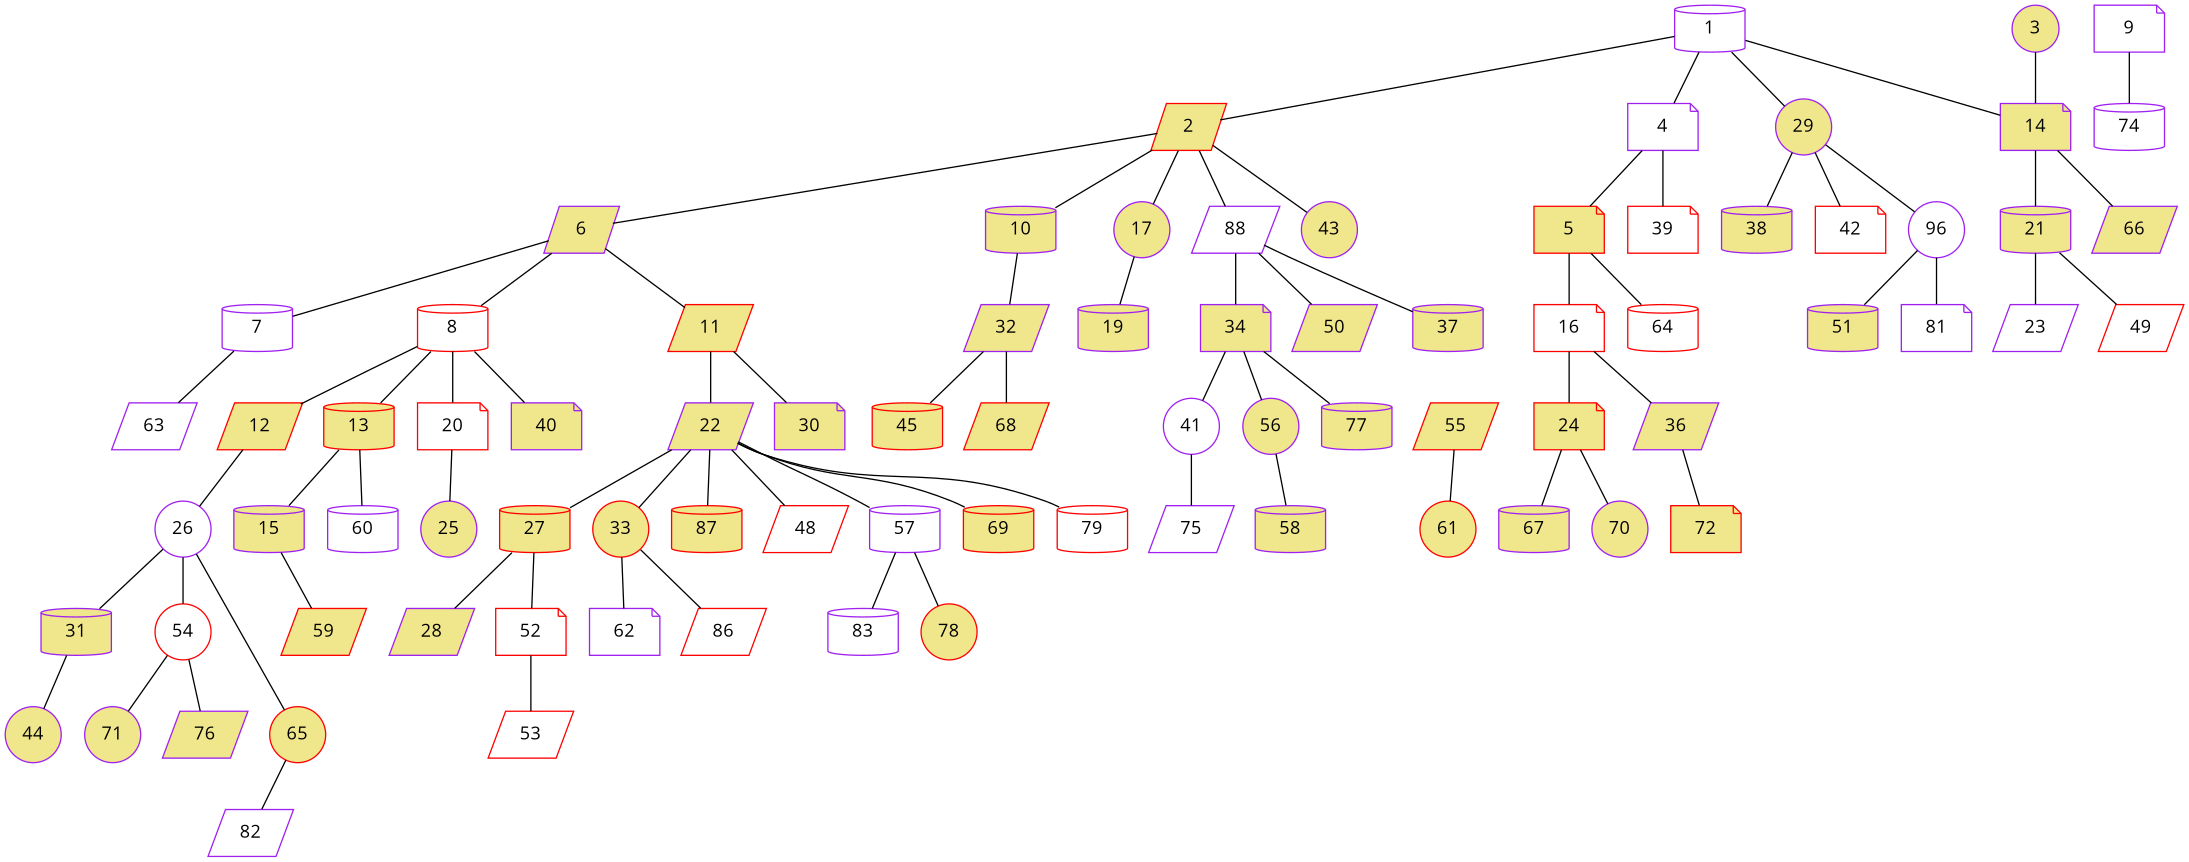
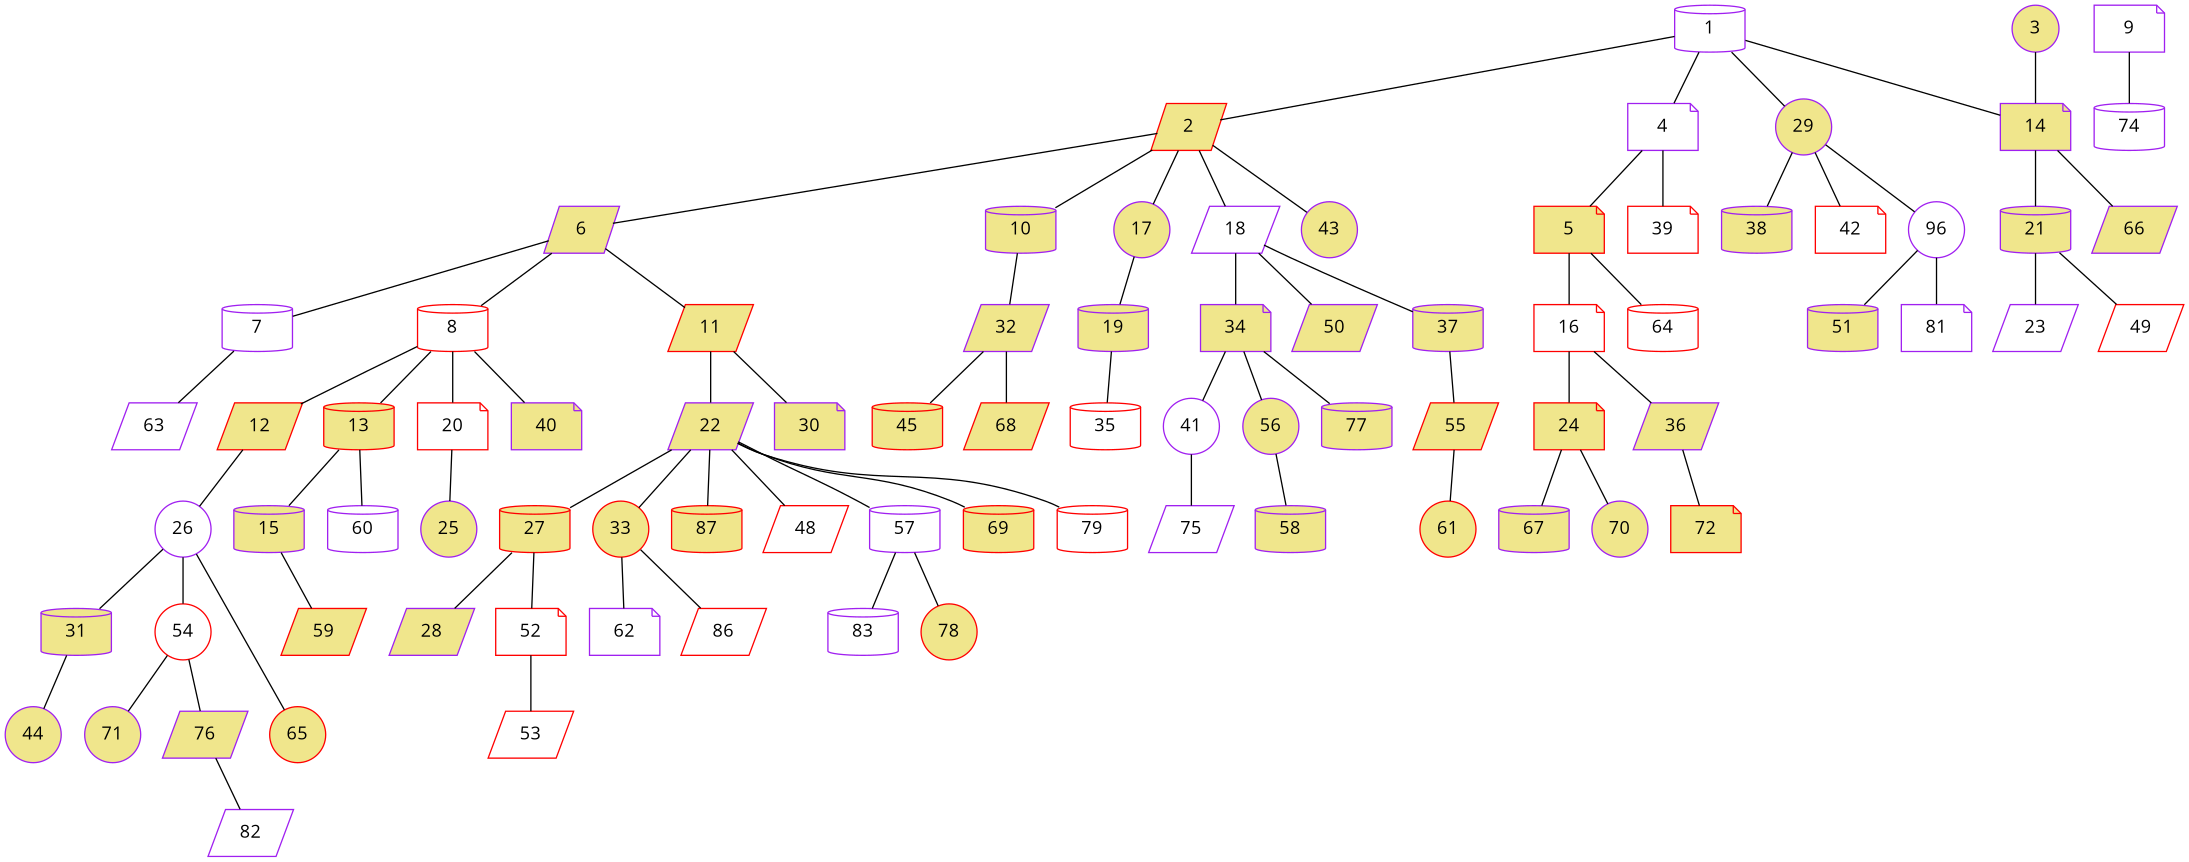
node "88": label "88" -> "18"
edge "37" -- "55": added
node "35": added
edge "65" -- "82": now "76" -- "82"
